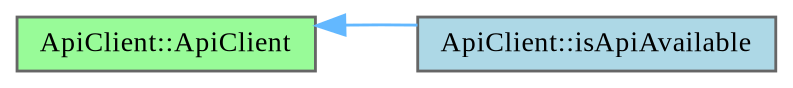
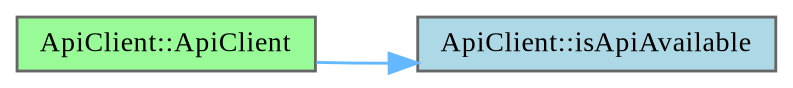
edge "ApiClient::isApiAvailable" -> "ApiClient::ApiClient": reversed
